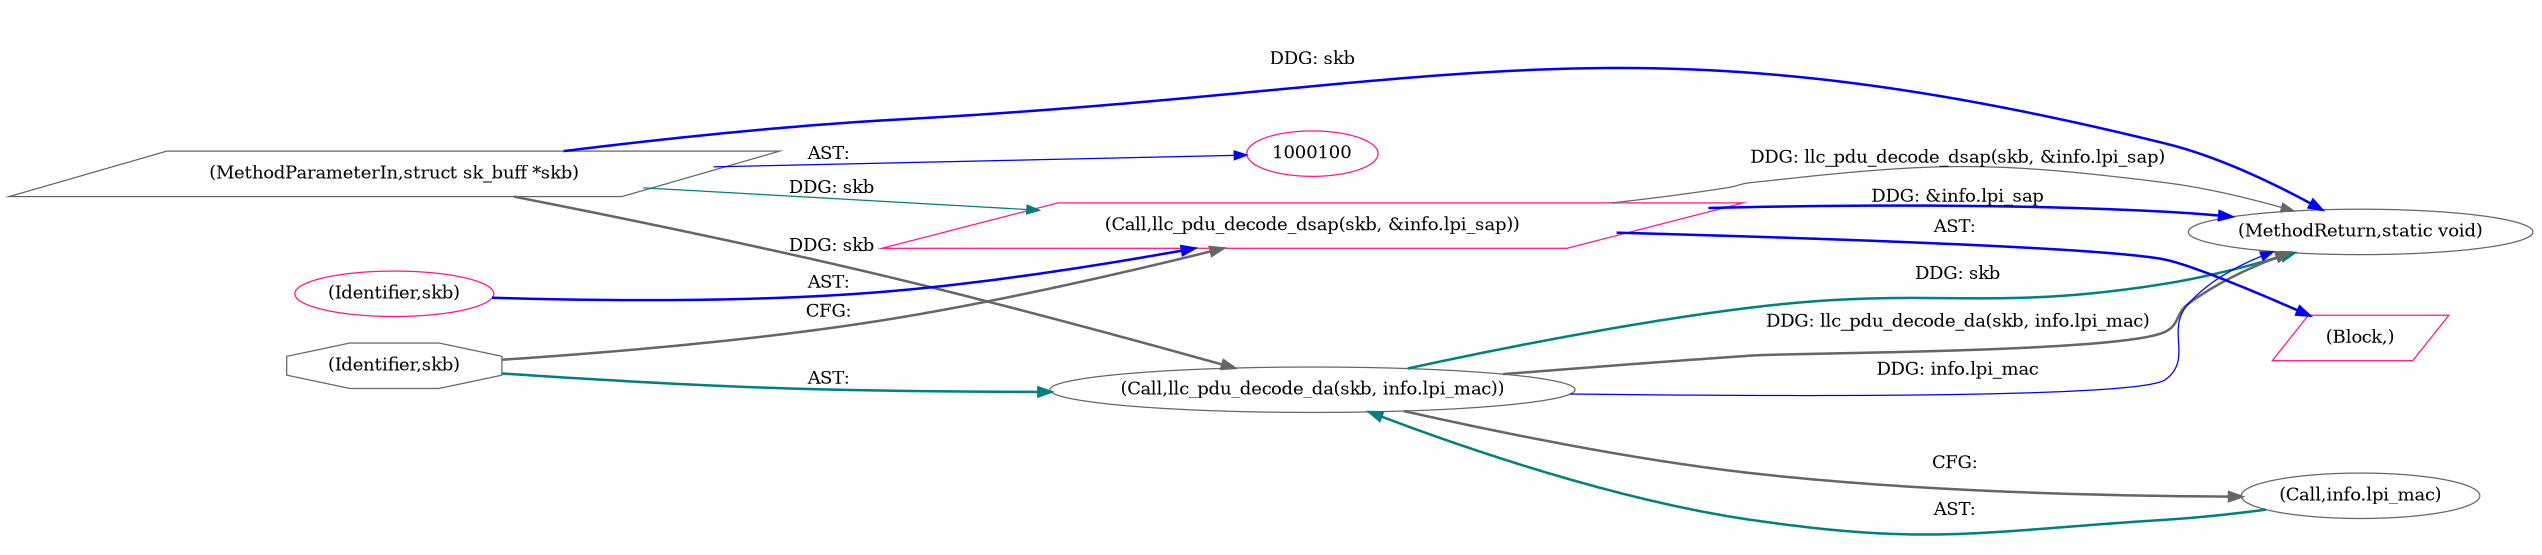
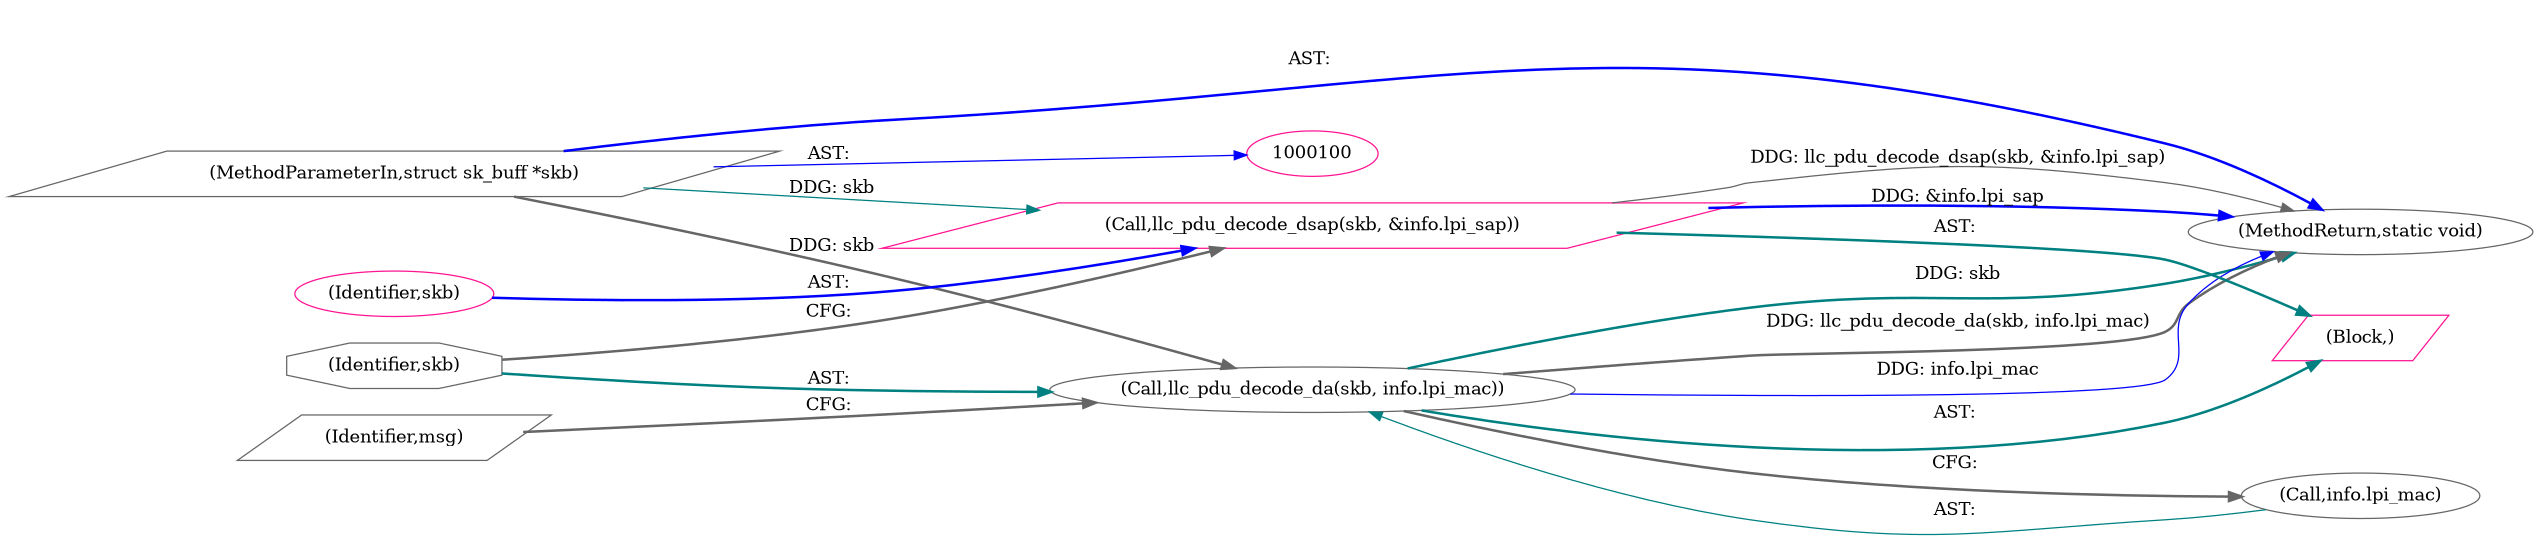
edge "(MethodParameterIn,struct sk_buff *skb)" -> "(MethodReturn,static void)": label "DDG: skb" -> "AST: "
edge "(Call,llc_pdu_decode_dsap(skb, &info.lpi_sap))" -> "(Block,)": color blue -> teal
node "(Identifier,msg)": added
edge "(Call,llc_pdu_decode_da(skb, info.lpi_mac))" -> "(Block,)": added, label "AST:"
edge "(Call,info.lpi_mac)" -> "(Call,llc_pdu_decode_da(skb, info.lpi_mac))": style bold -> solid
